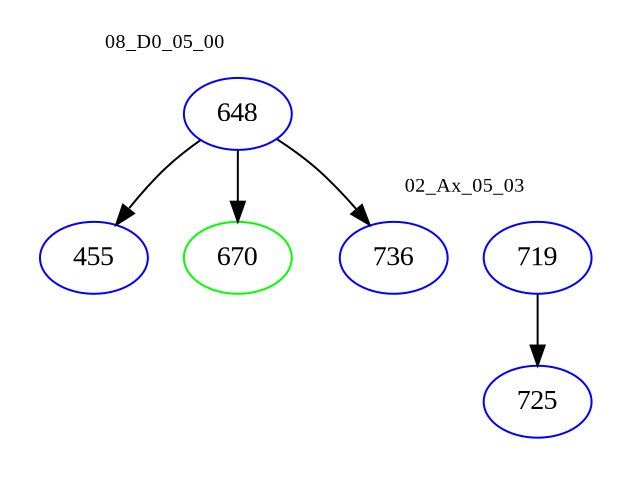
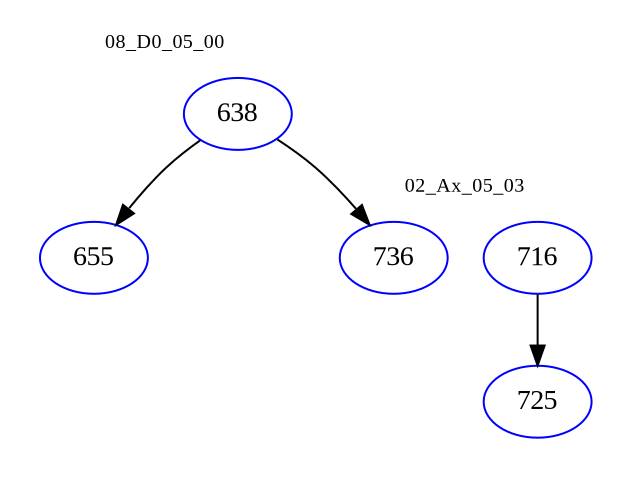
node "648": label "648" -> "638"
node "455": label "455" -> "655"
node "670": removed
node "719": label "719" -> "716"
